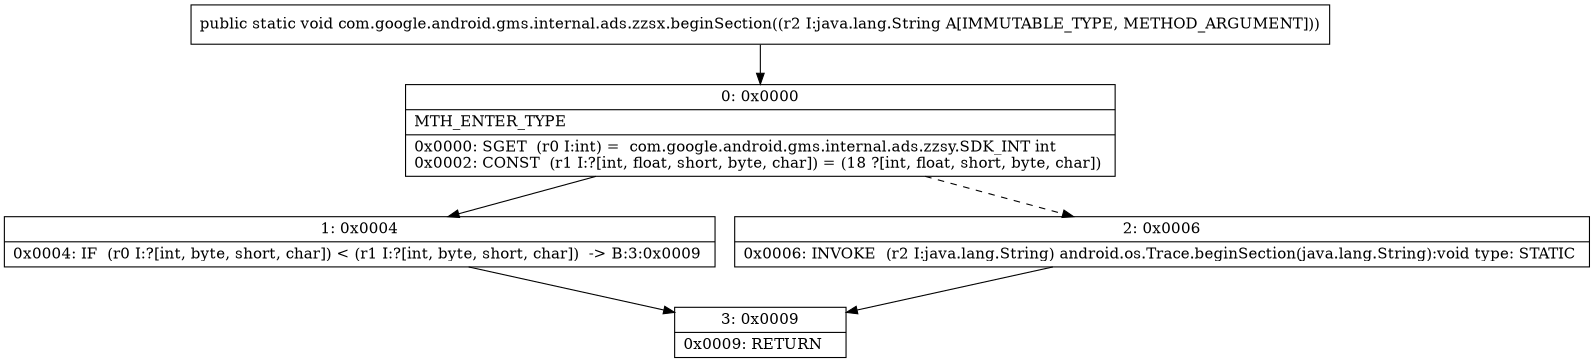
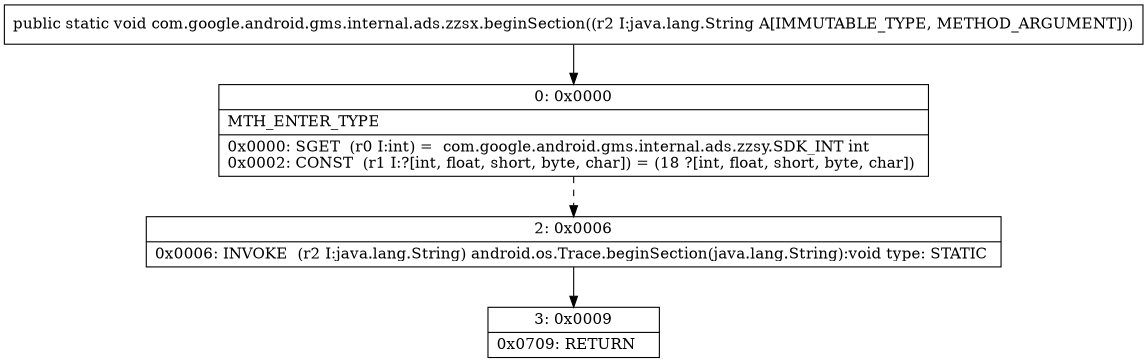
node "1: 0x0004": removed
node "3: 0x0009": text "0x0009: RETURN" -> "0x0709: RETURN"
